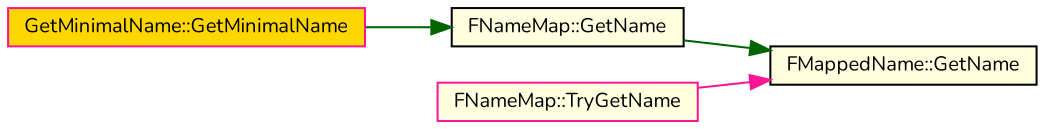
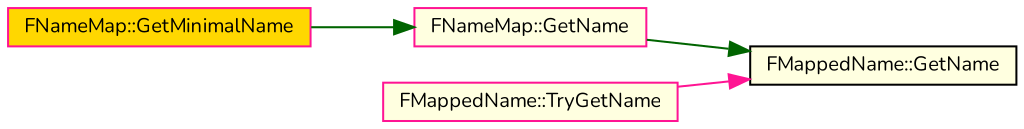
node "GetMinimalName::GetMinimalName": label "GetMinimalName::GetMinimalName" -> "FNameMap::GetMinimalName"
node "FNameMap::GetName": color black -> deeppink
node "FNameMap::TryGetName": label "FNameMap::TryGetName" -> "FMappedName::TryGetName"
